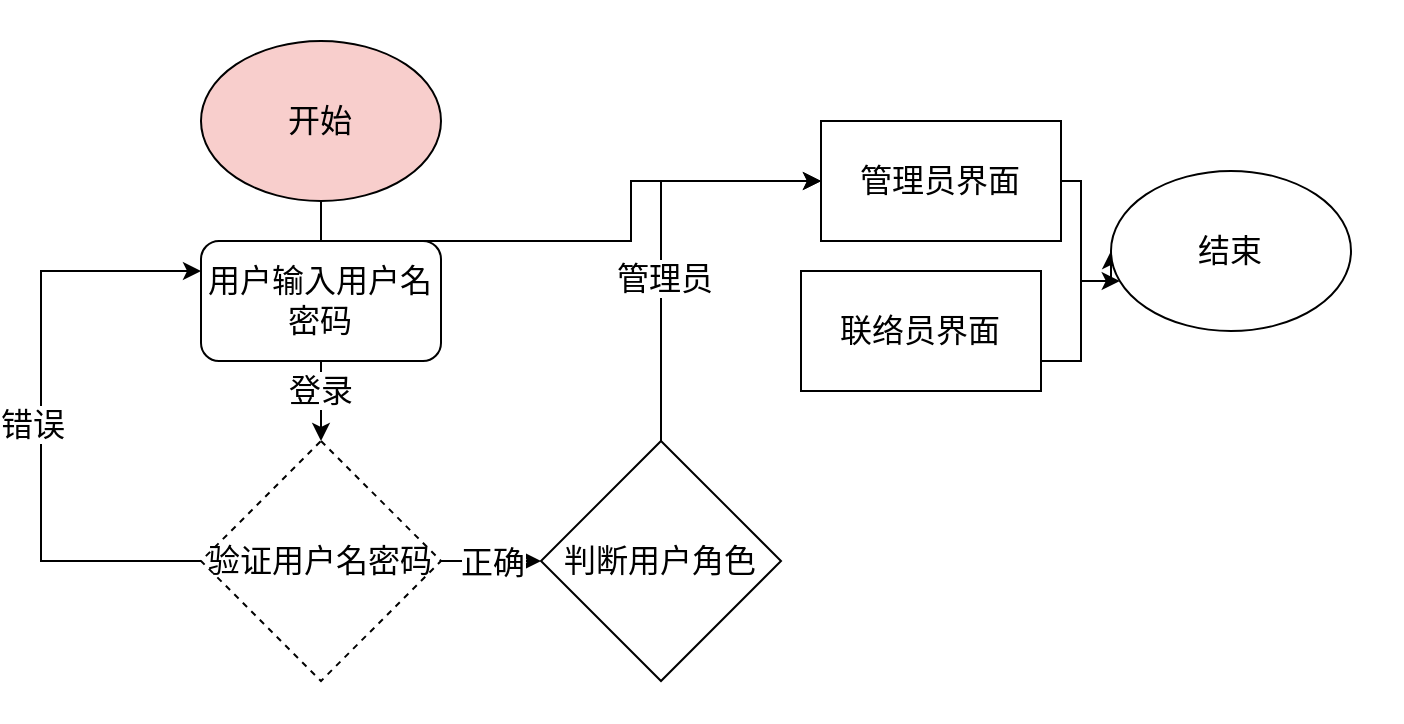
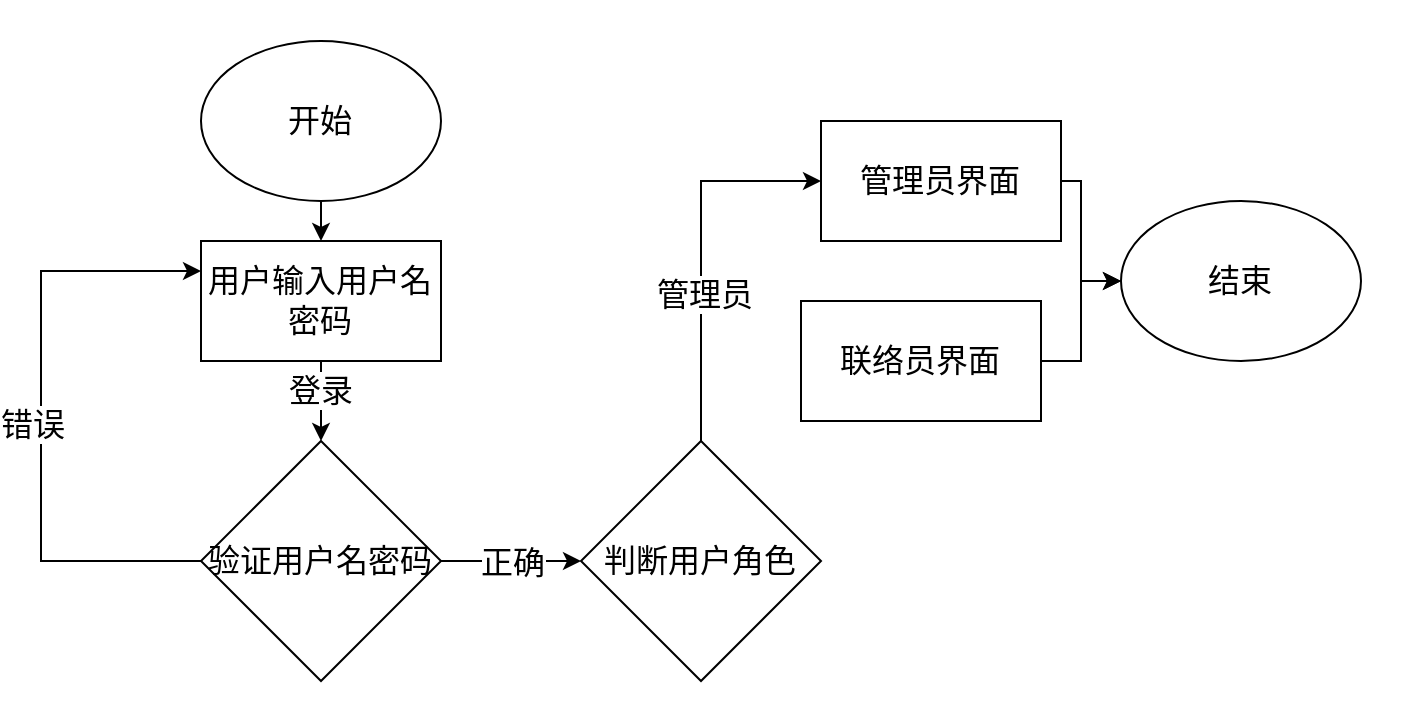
node "开始": fillcolor #f8cecc -> #ffffff
edge "开始" -> "管理员界面": now "开始" -> "用户输入用户名密码"
node "结束": moved (1231, 251) -> (1241, 281)
node "用户输入用户名密码": shape rounded rectangle -> rectangle
node "联络员界面": moved (921, 331) -> (921, 361)
node "验证用户名密码": style dashed -> solid
node "判断用户角色": moved (661, 561) -> (701, 561)
